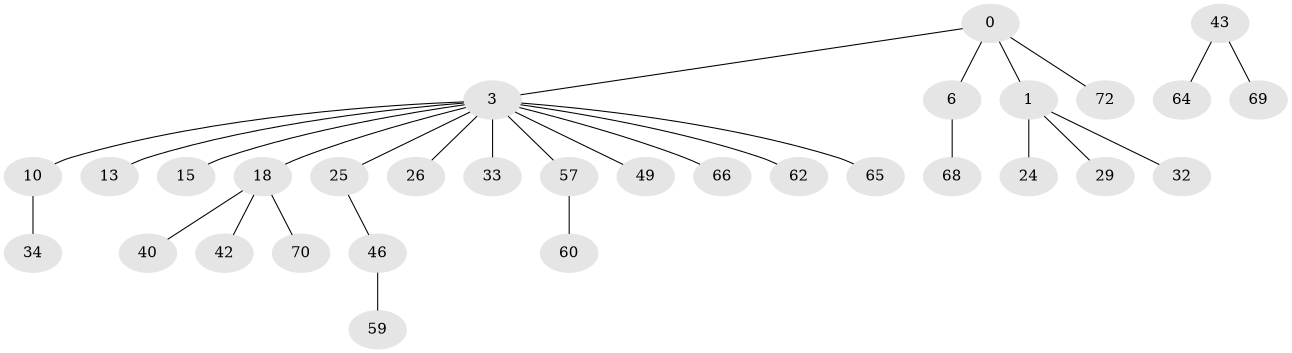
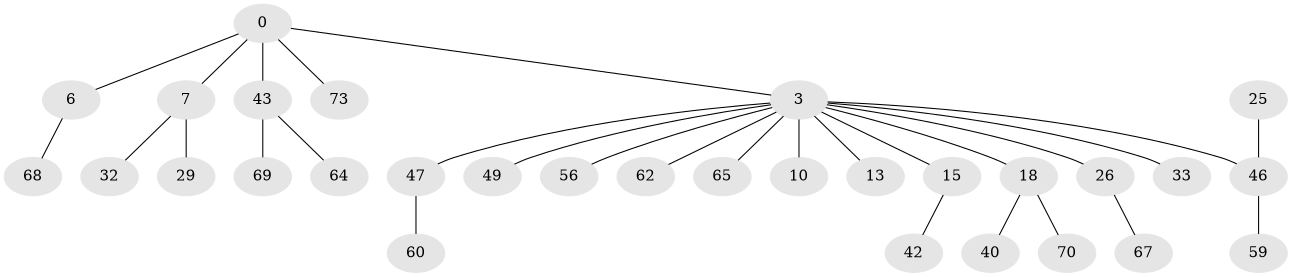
edge "0" -- "43": added
node "1": label "1" -> "7"
node "72": label "72" -> "73"
edge "3" -- "25": now "3" -- "46"
node "57": label "57" -> "47"
node "66": label "66" -> "56"
node "24": removed
edge "18" -- "42": now "15" -- "42"
node "34": removed
node "67": added
